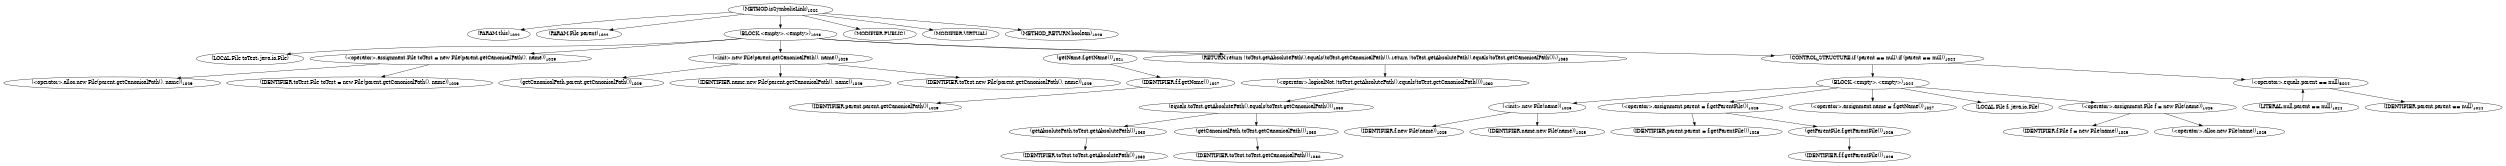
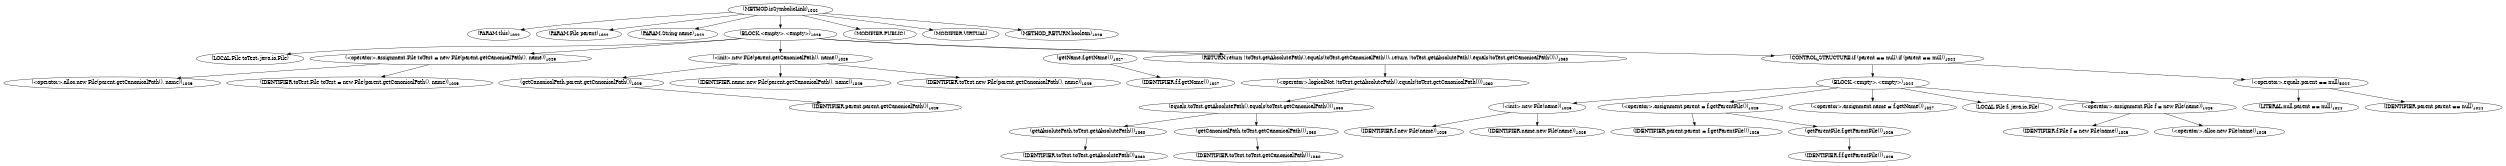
node "(PARAM,String name)": added
node "(getName,f.getName())": text "1021" -> "1027"
edge "(IDENTIFIER,f,f.getName())" -> "(IDENTIFIER,parent,parent.getCanonicalPath())": now "(getCanonicalPath,parent.getCanonicalPath())" -> "(IDENTIFIER,parent,parent.getCanonicalPath())"
edge "(LITERAL,null,parent == null)" -> "(<operator>.equals,parent == null)": reversed
node "(IDENTIFIER,toTest,toTest.getAbsolutePath())": text "1030" -> "5030"
